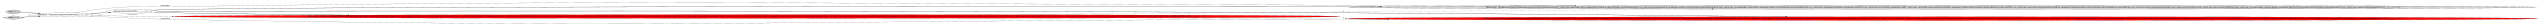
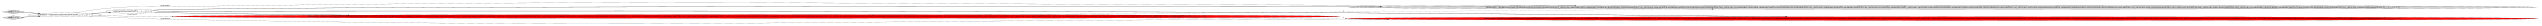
node "setup['0', '0', '1']": shape ellipse -> diamond
